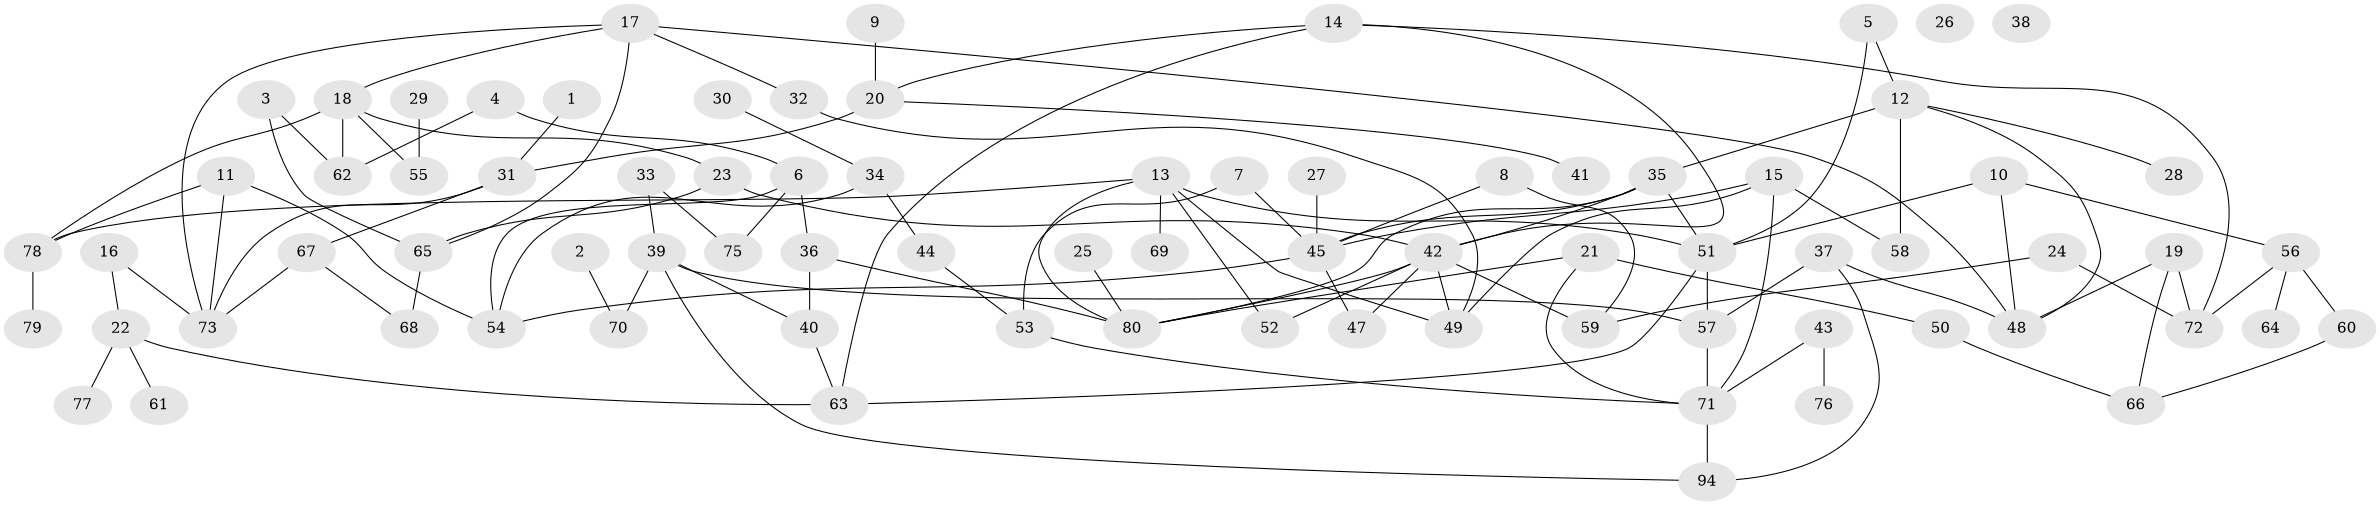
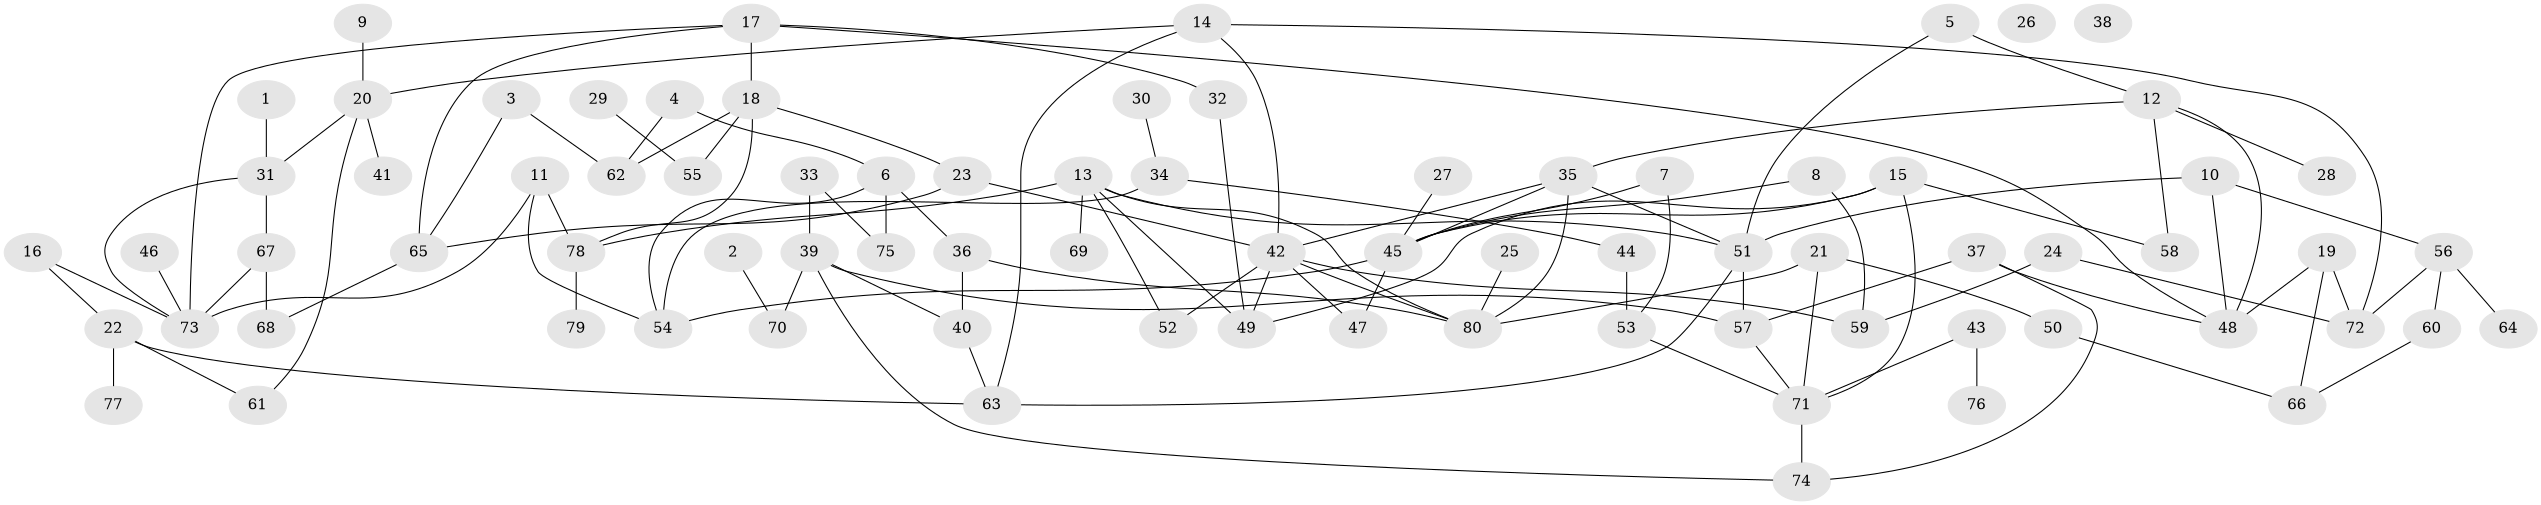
node "46": added
edge "20" -- "61": added
node "94": label "94" -> "74"
